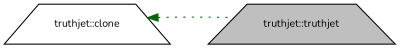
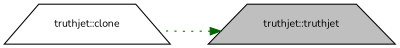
edge "truthjet::truthjet" -> "truthjet::clone": reversed
